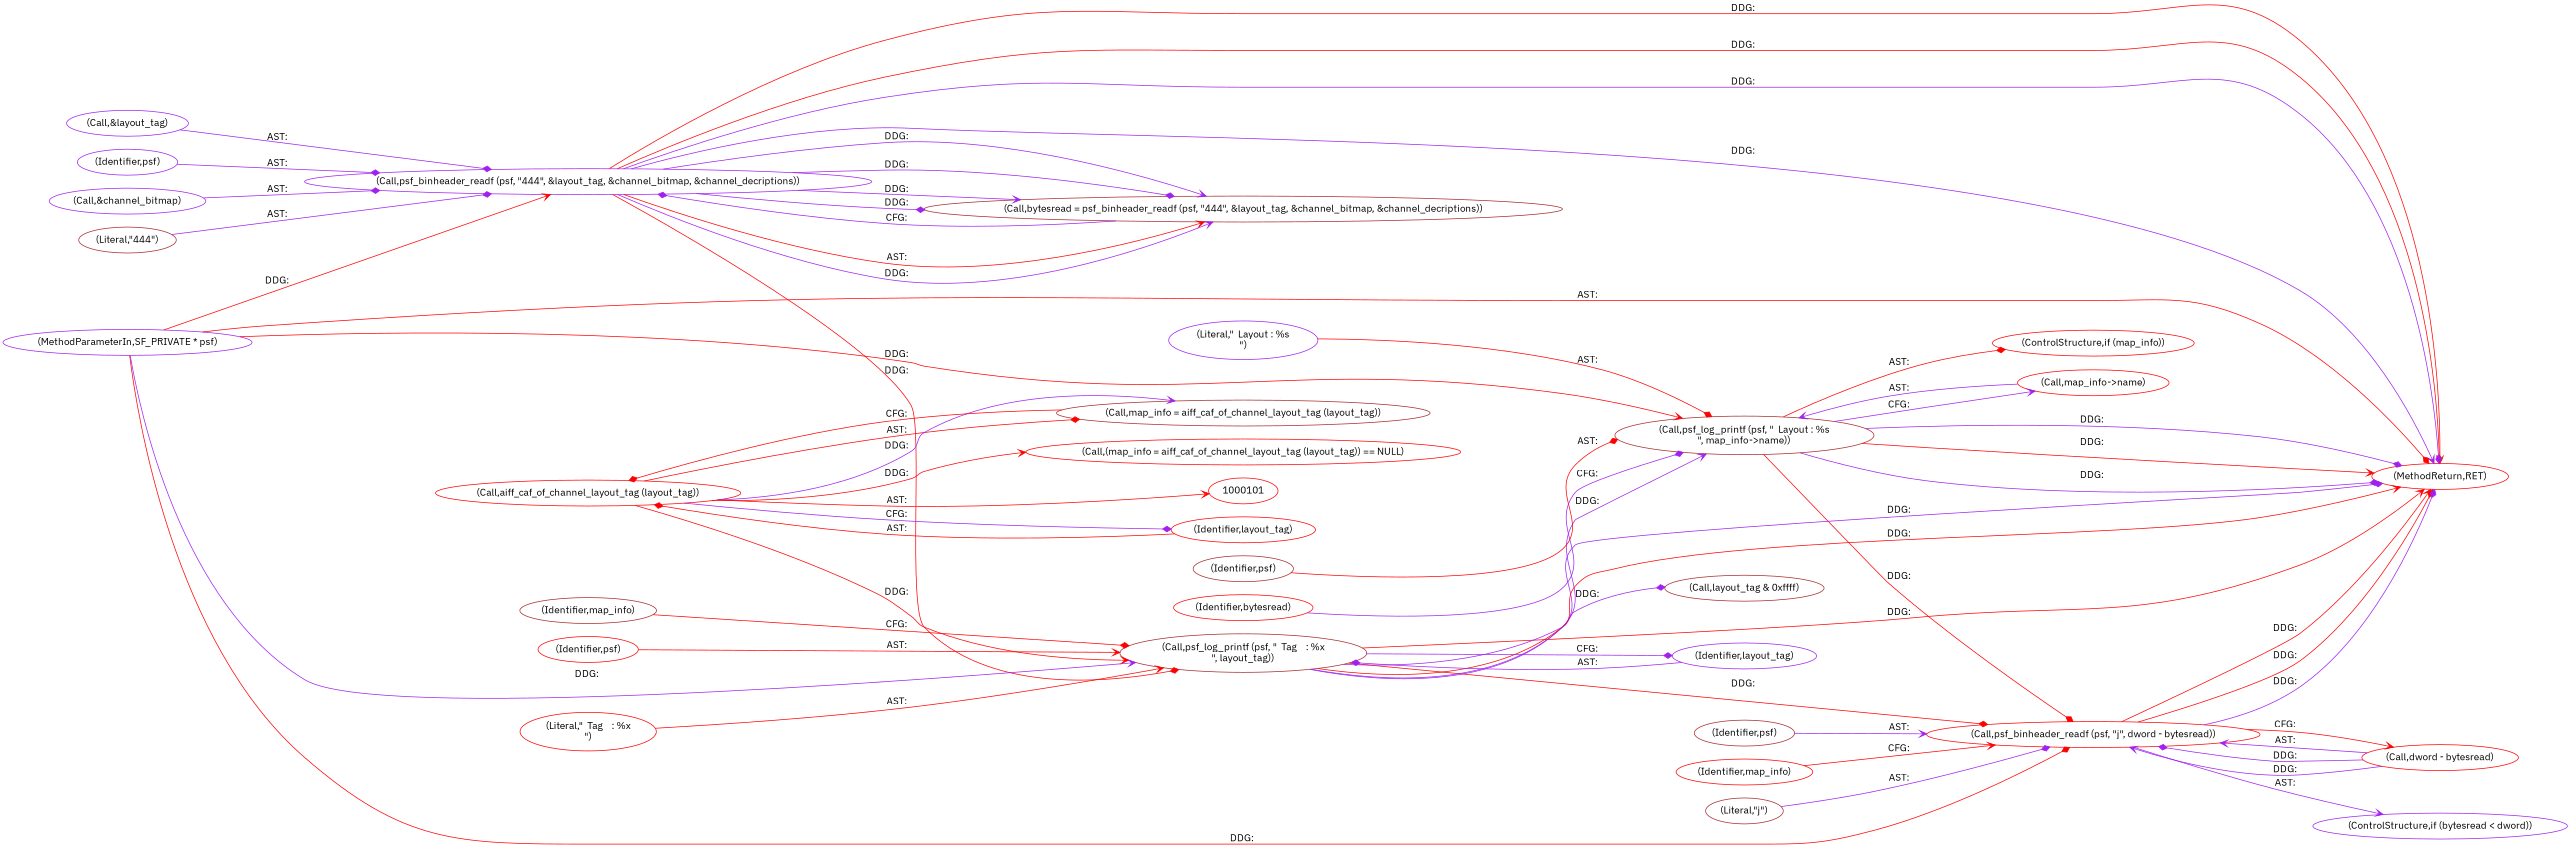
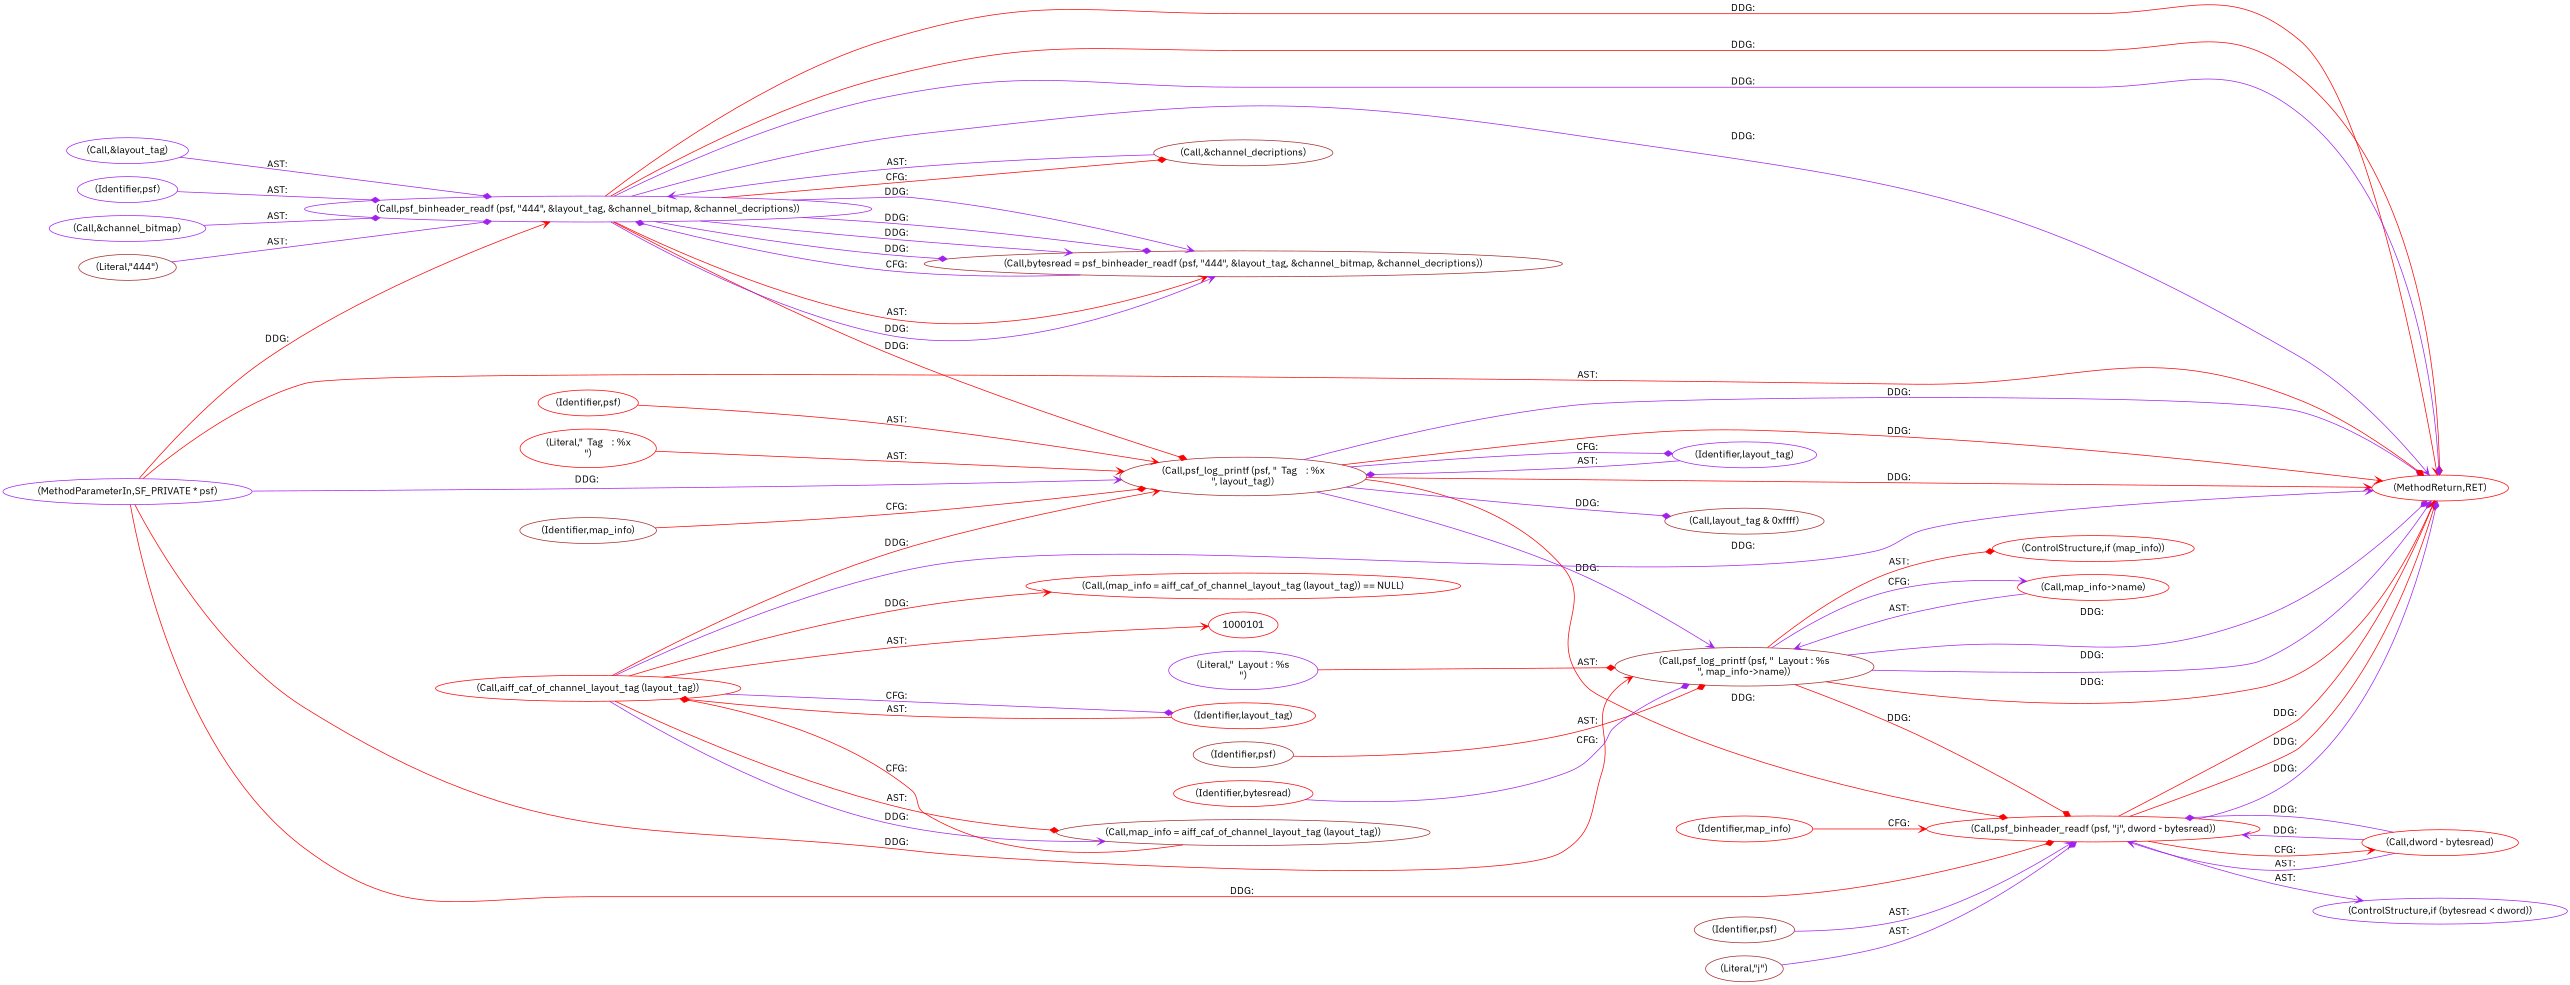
node "(Call,&channel_decriptions)": added
edge "(Call,aiff_caf_of_channel_layout_tag (layout_tag))" -> "(MethodReturn,RET)": added, label "DDG:"
